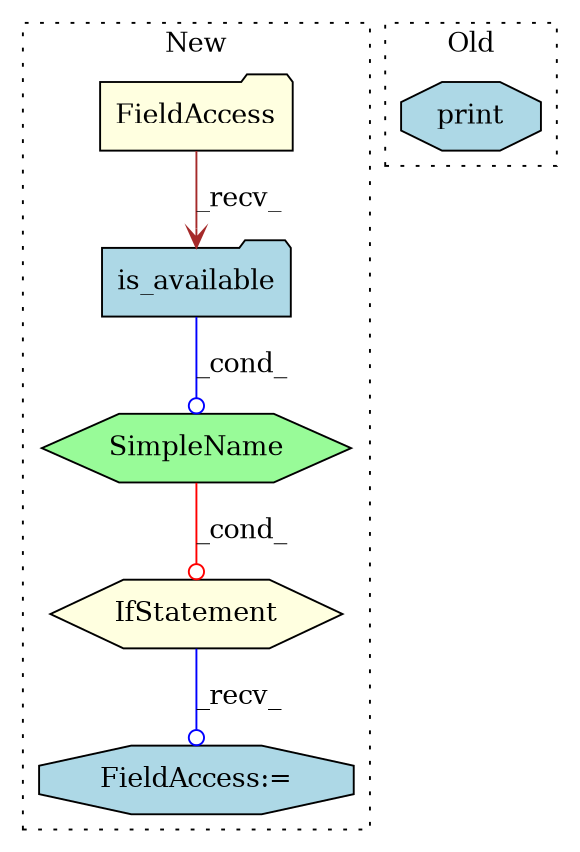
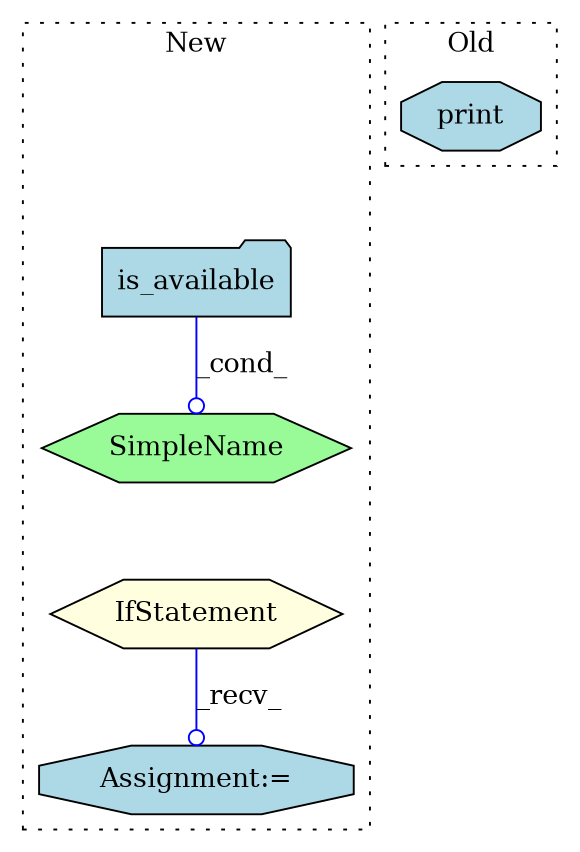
node "FieldAccess": removed
edge "SimpleName" -> "IfStatement": removed, label "_cond_"
node "FieldAccess:=": label "FieldAccess:=" -> "Assignment:="
